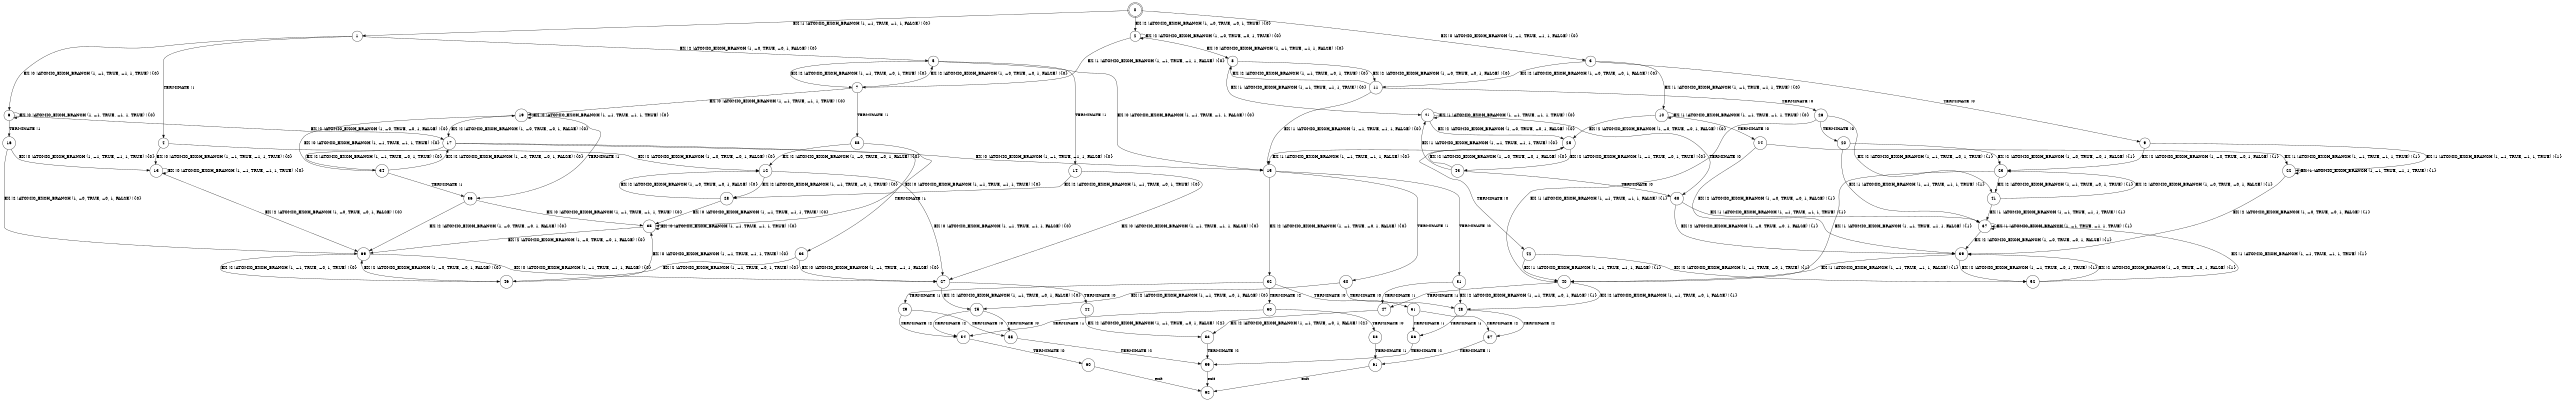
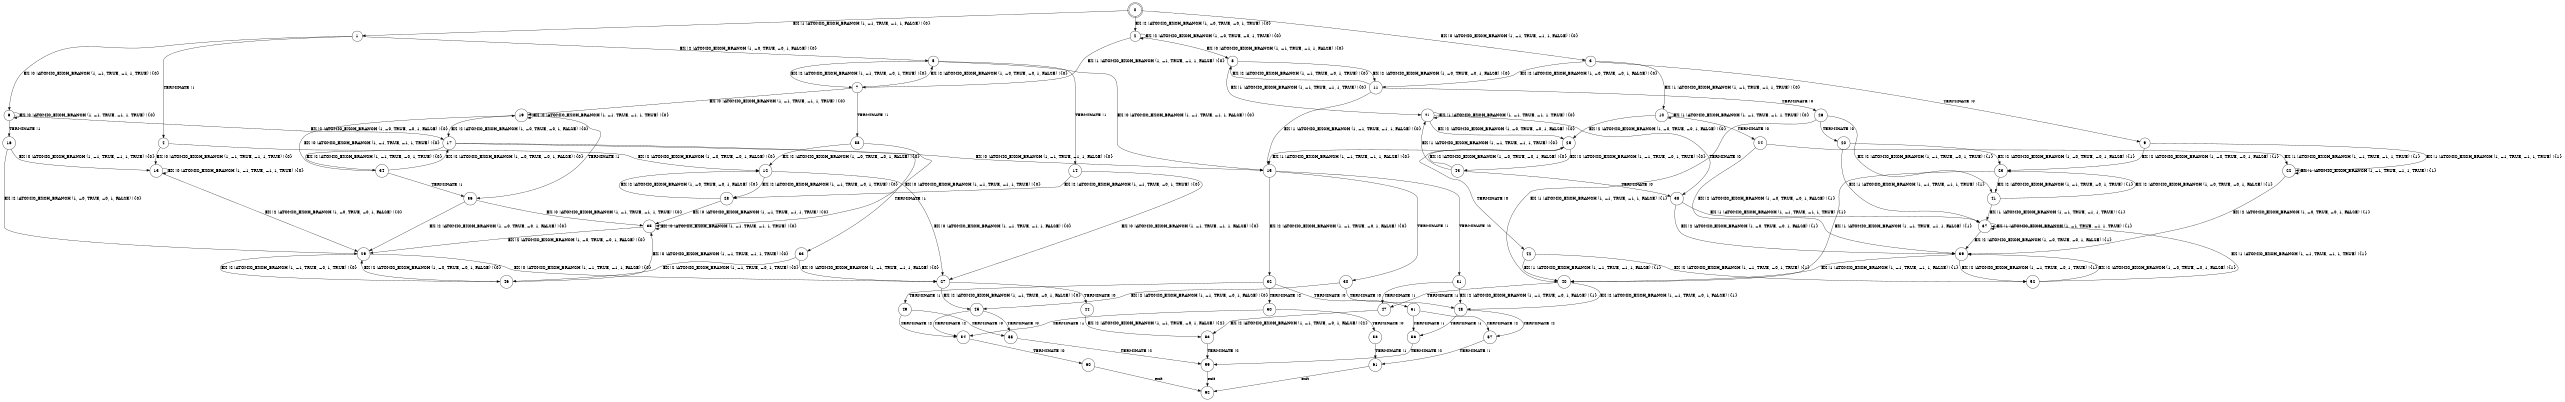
node "69": label "69" -> "29"
